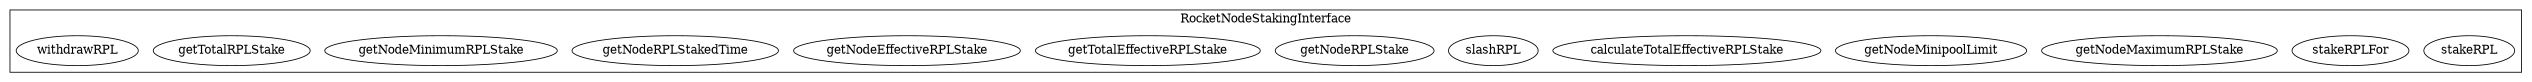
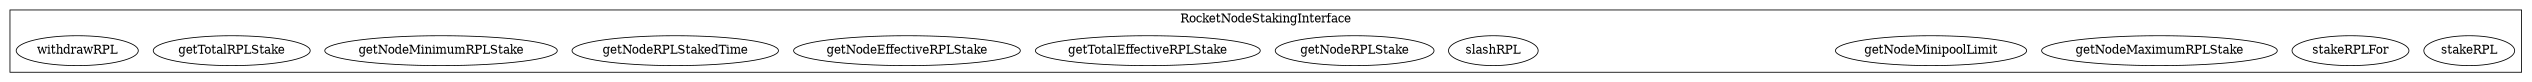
node "calculateTotalEffectiveRPLStake": removed
